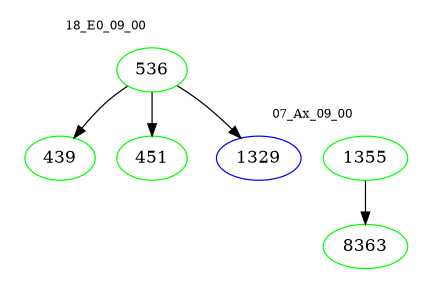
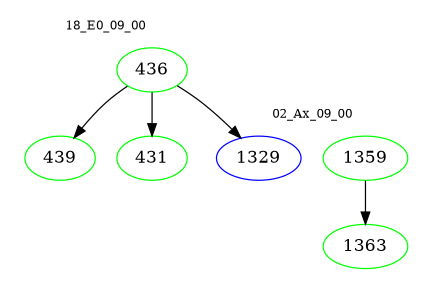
node "536": label "536" -> "436"
cluster "07_Ax_09_00": label "07_Ax_09_00" -> "02_Ax_09_00"
node "451": label "451" -> "431"
node "1355": label "1355" -> "1359"
node "8363": label "8363" -> "1363"
